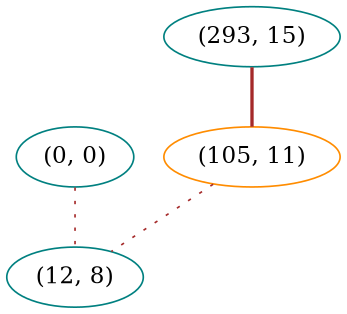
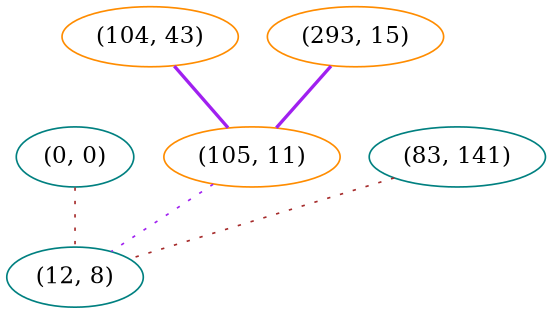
node "(104, 43)": added
node "(293, 15)": color teal -> darkorange
edge "(293, 15)" -- "(105, 11)": color brown -> purple
node "(83, 141)": added
edge "(105, 11)" -- "(12, 8)": color brown -> purple
